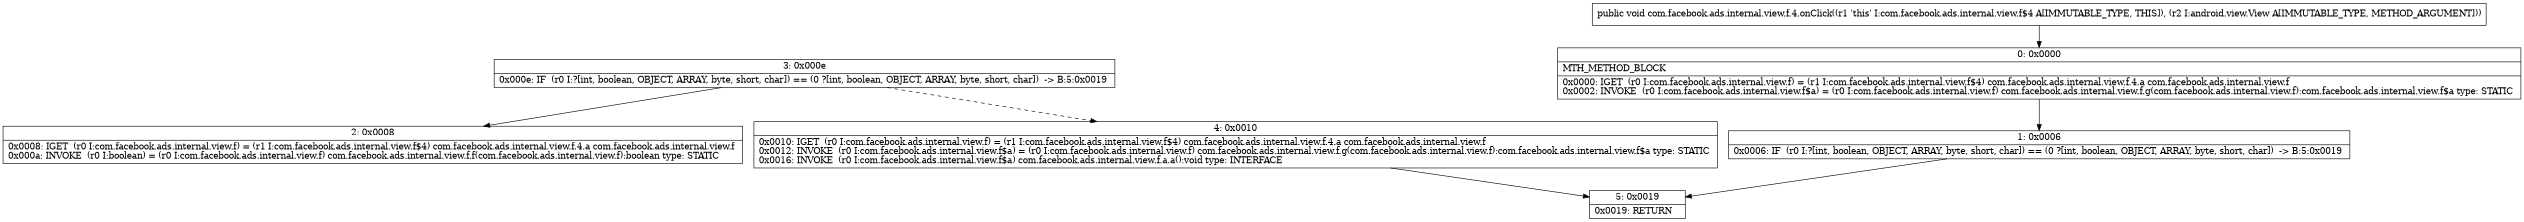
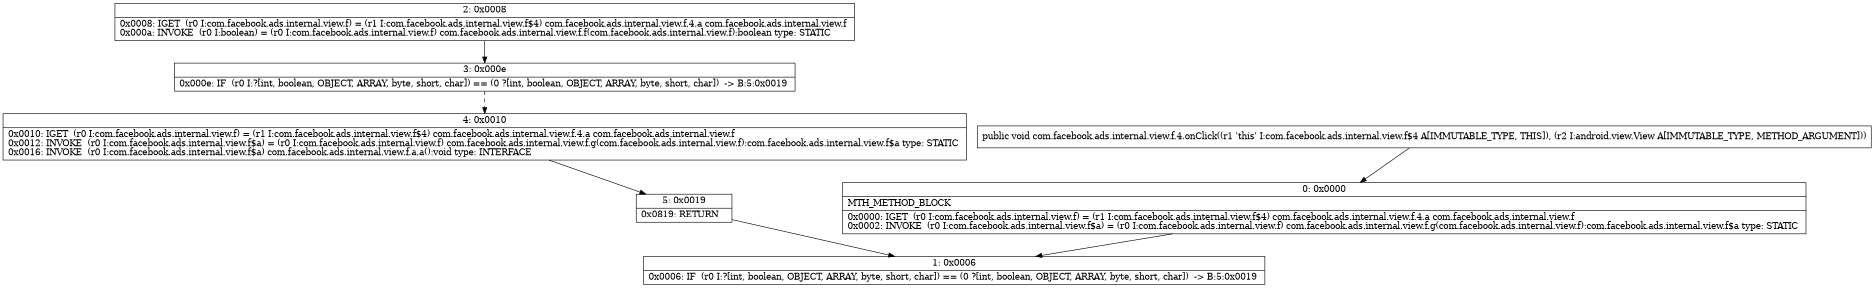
edge "3: 0x000e" -> "2: 0x0008": reversed
edge "1: 0x0006" -> "5: 0x0019": reversed
node "5: 0x0019": text "0x0019: RETURN" -> "0x0819: RETURN"
